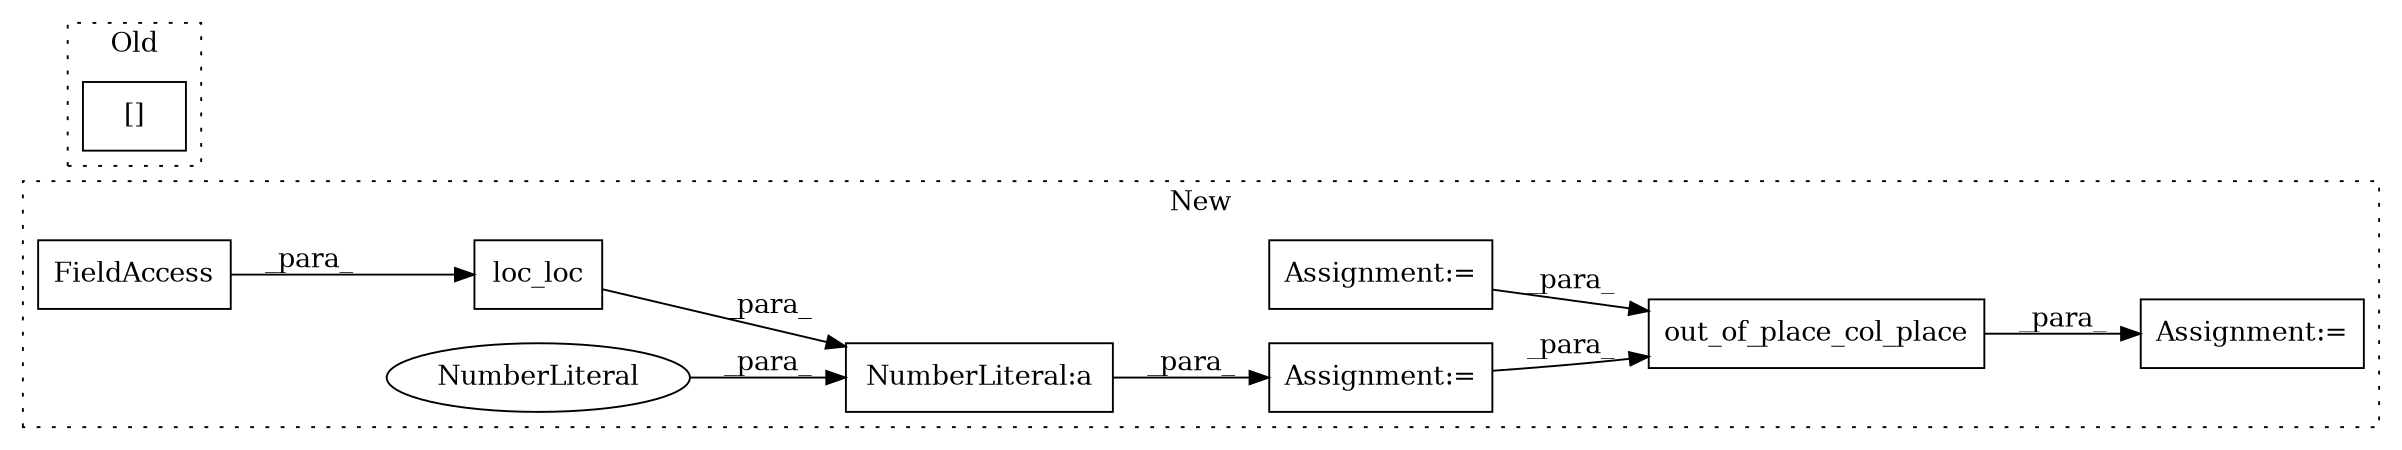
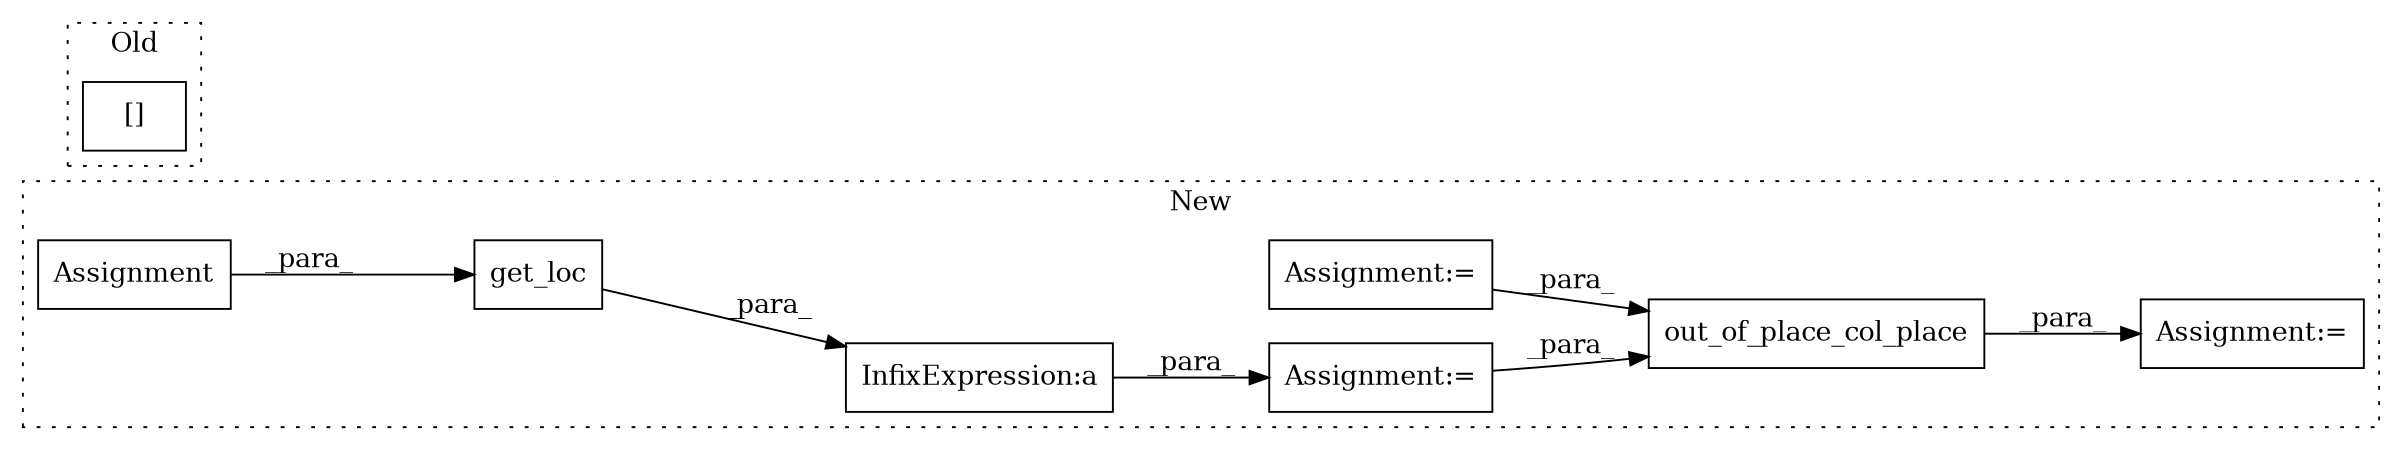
node "FieldAccess": label "FieldAccess" -> "Assignment"
node "loc_loc": label "loc_loc" -> "get_loc"
node "NumberLiteral": removed
node "NumberLiteral:a": label "NumberLiteral:a" -> "InfixExpression:a"
